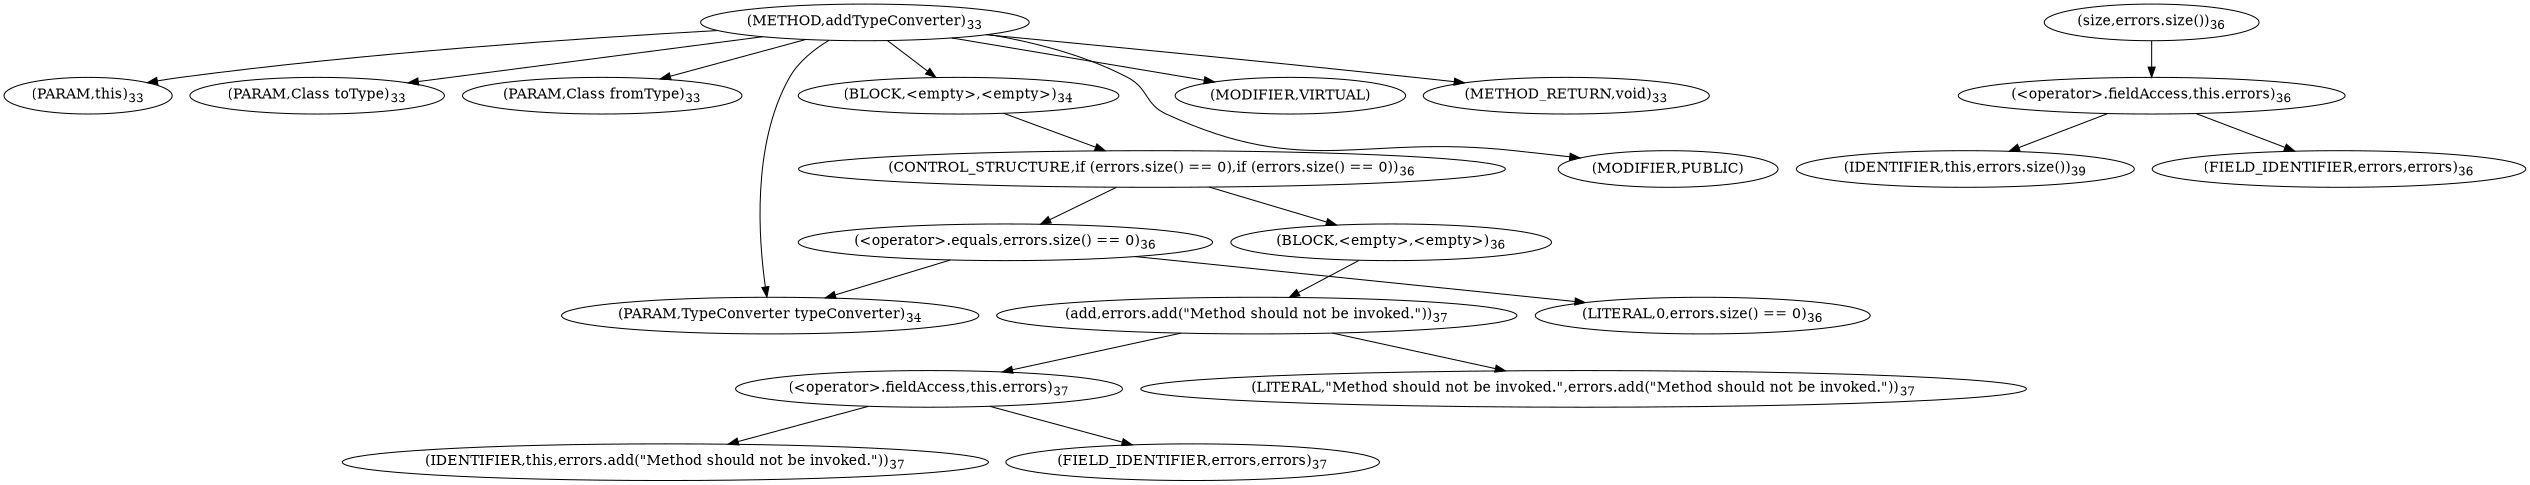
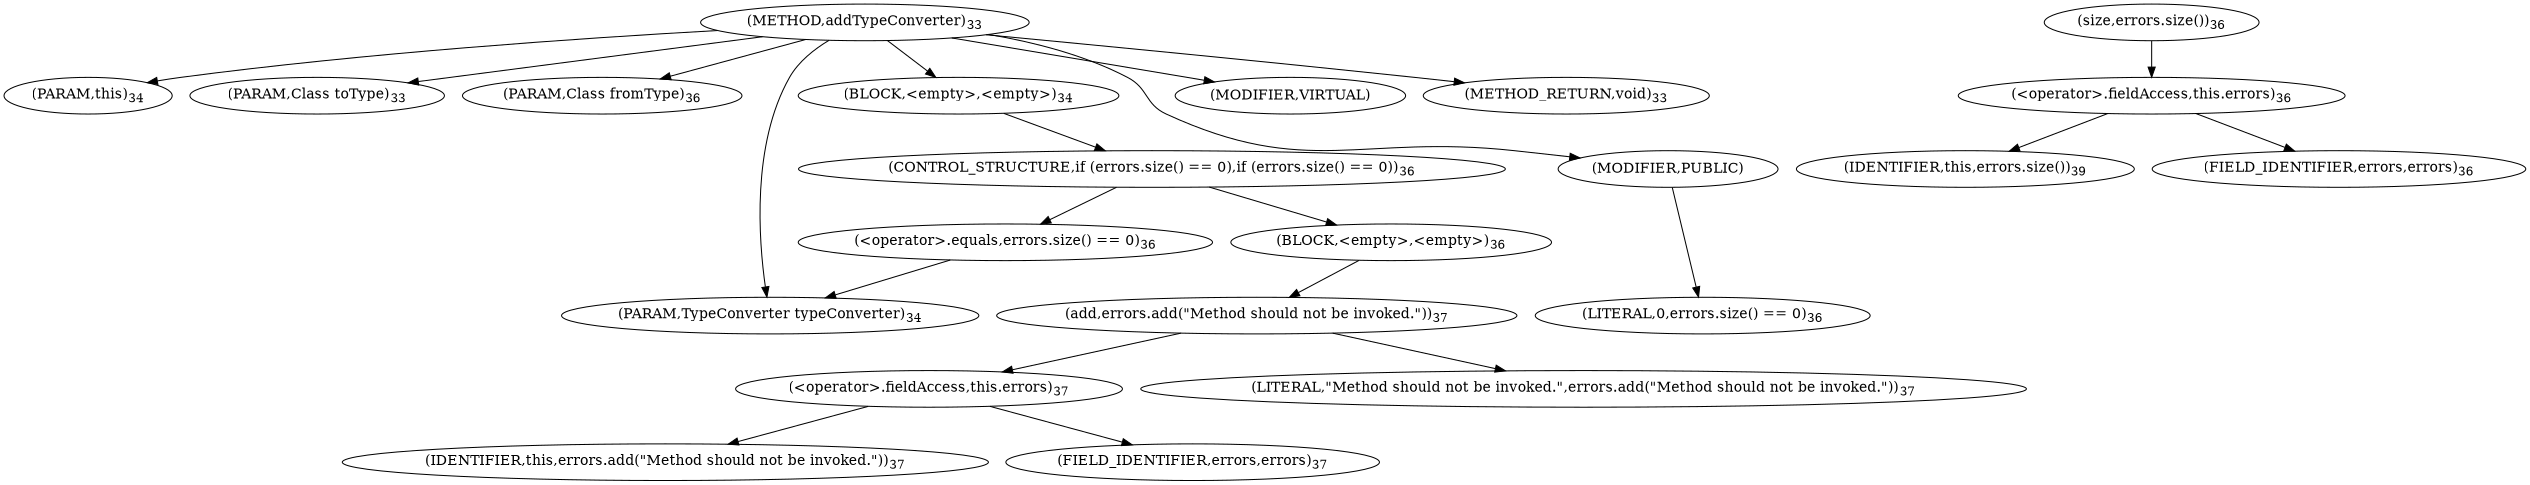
node "(PARAM,this)": text "33" -> "34"
node "(PARAM,Class fromType)": text "33" -> "36"
edge "(<operator>.equals,errors.size() == 0)" -> "(LITERAL,0,errors.size() == 0)": now "(MODIFIER,PUBLIC)" -> "(LITERAL,0,errors.size() == 0)"
